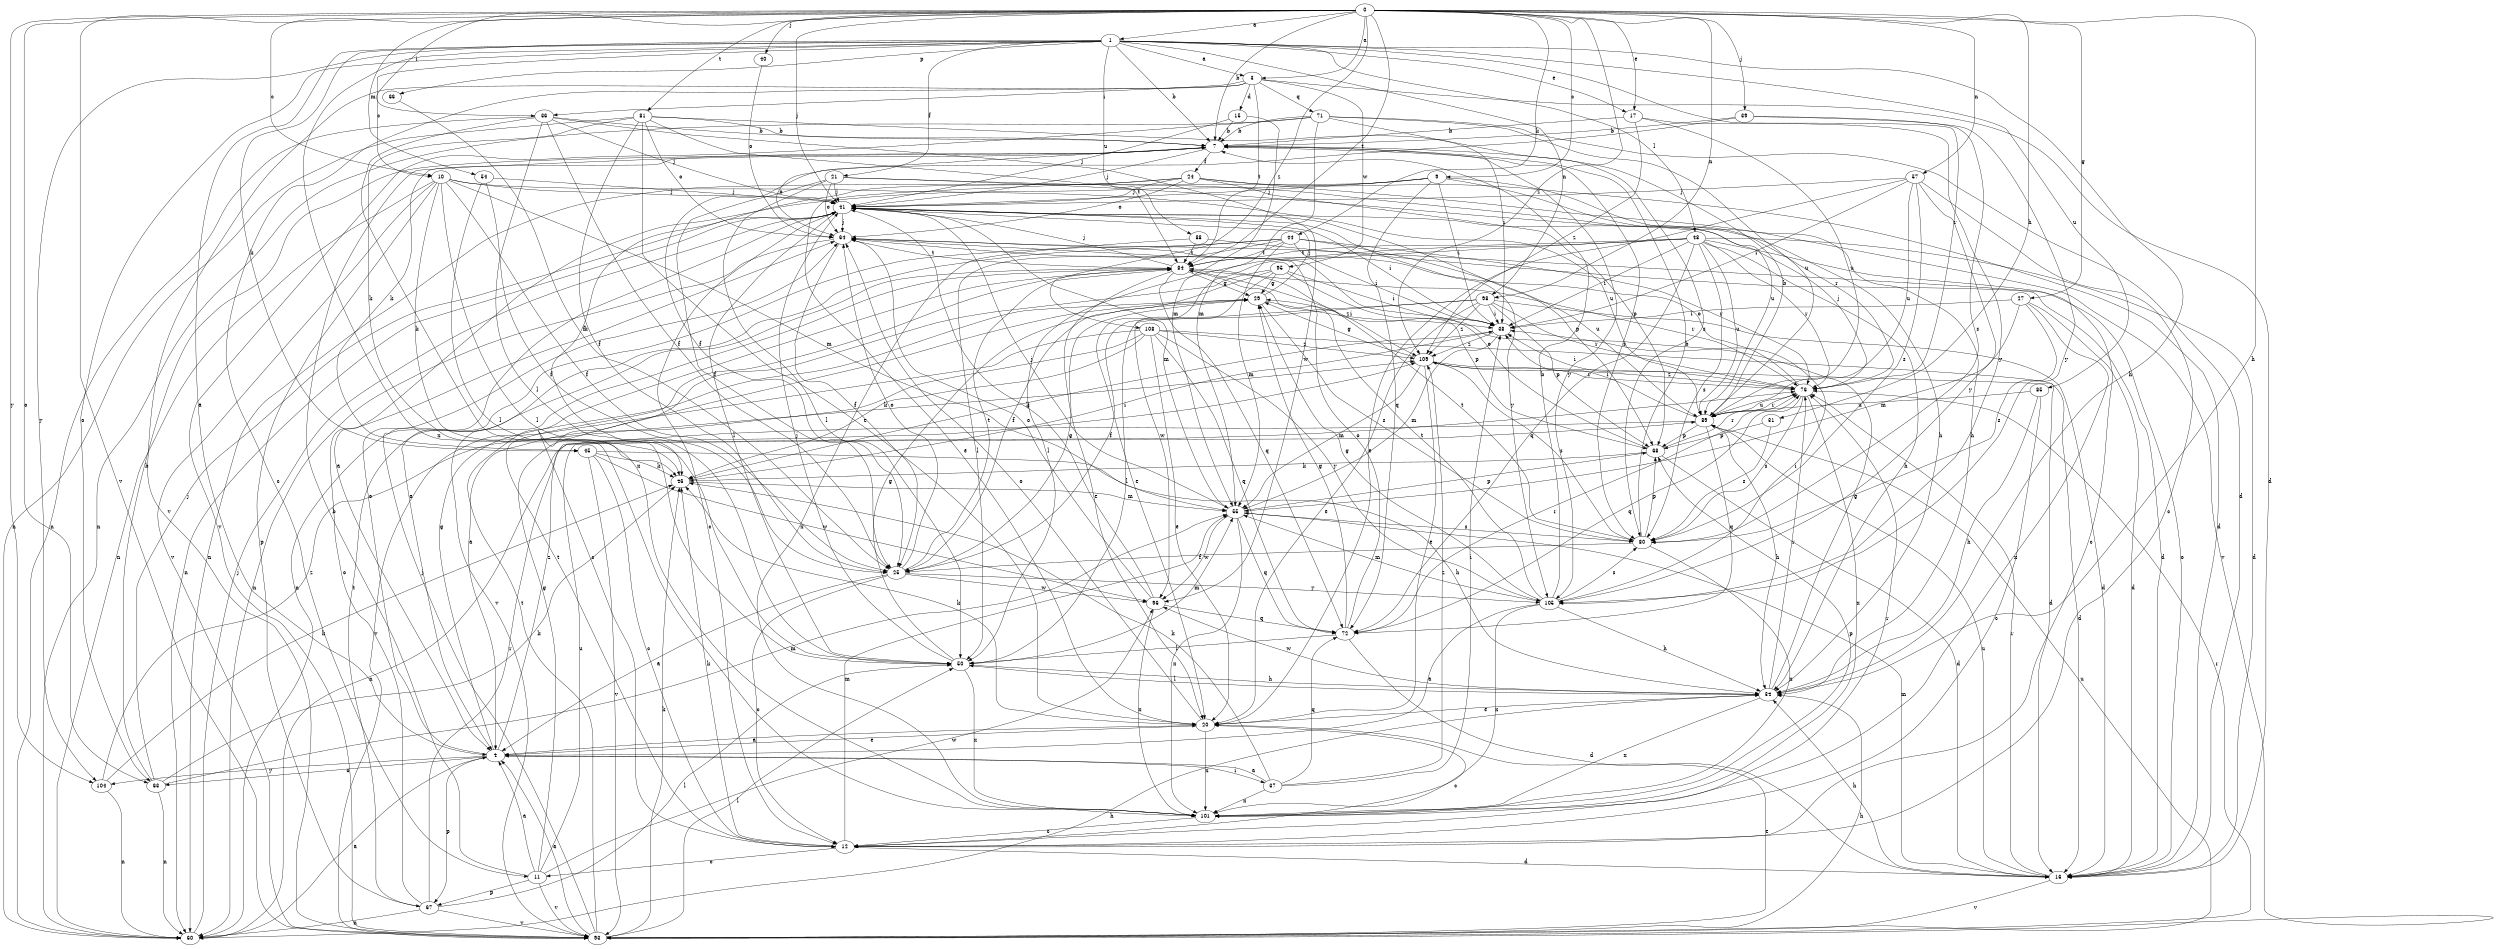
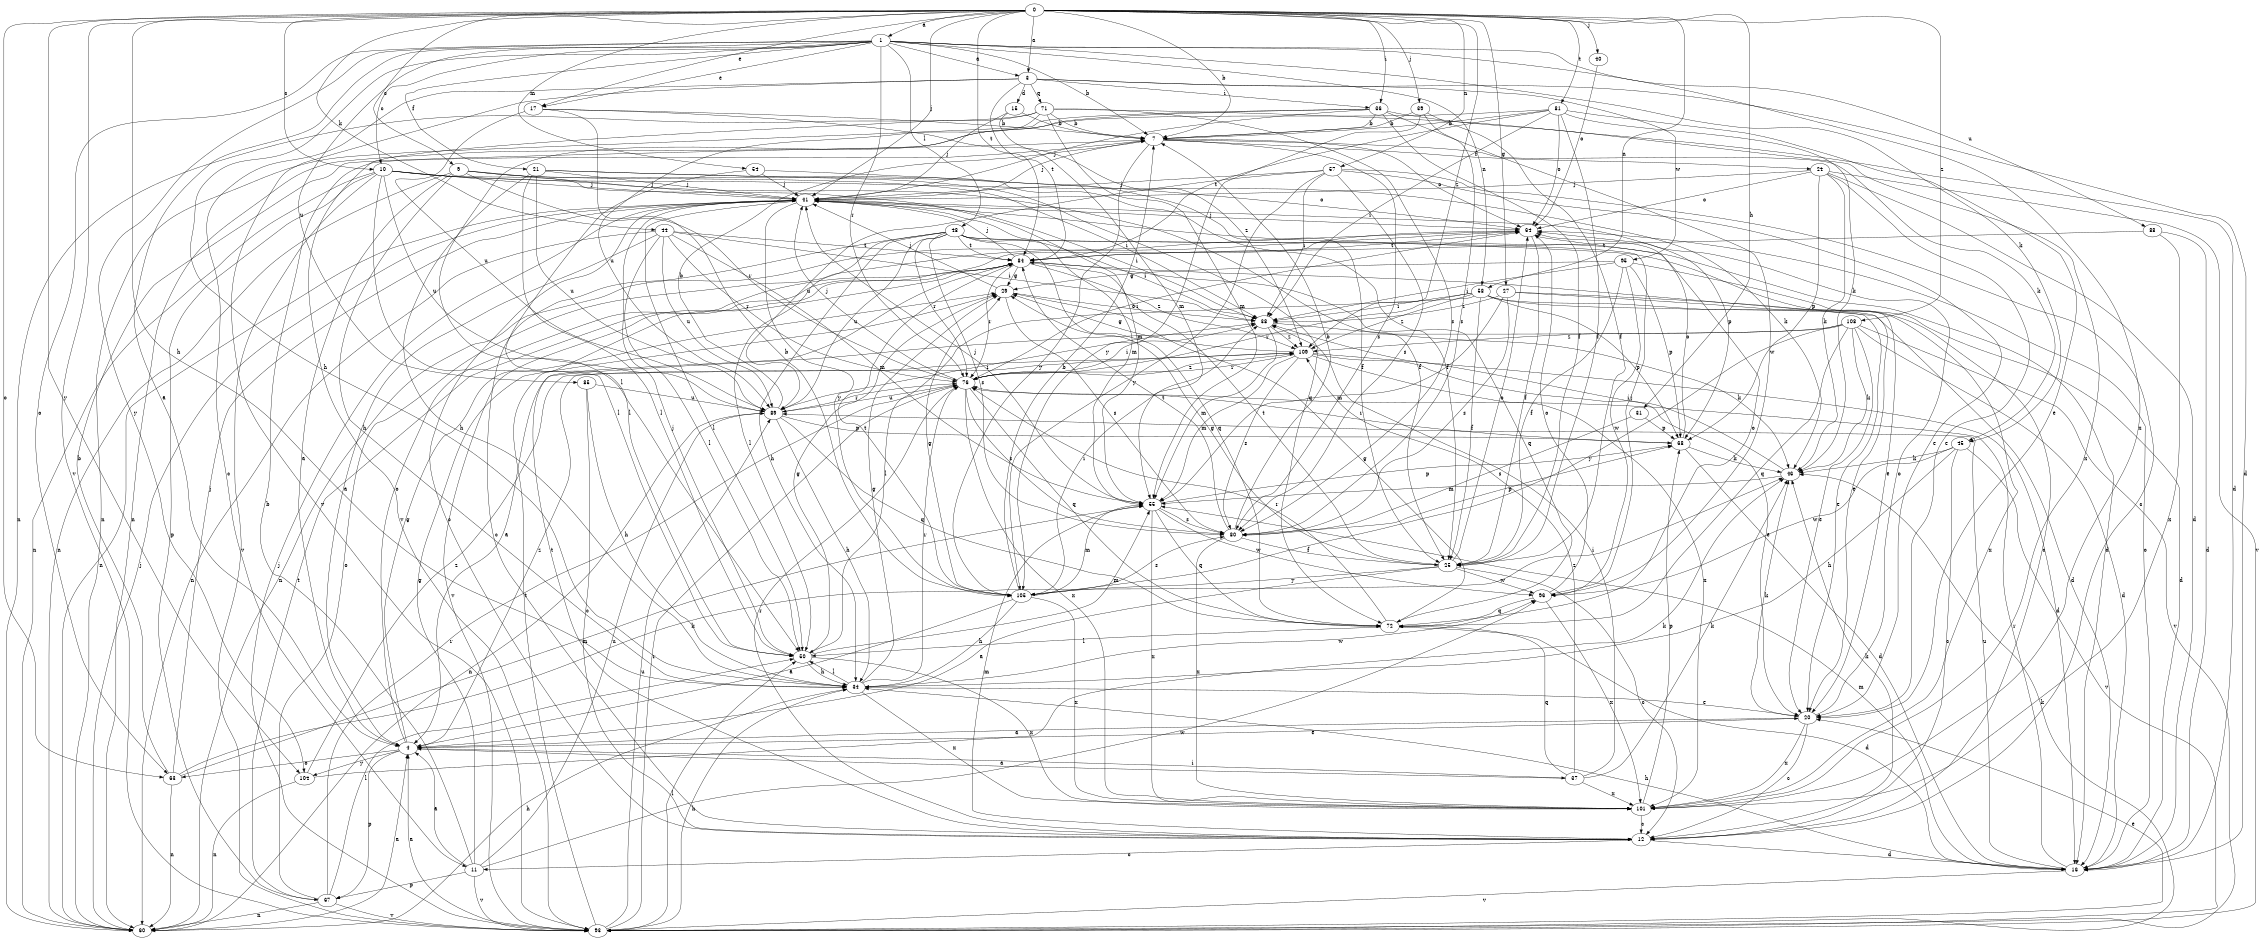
node "66": removed
node "98": label "98" -> "58"
edge "17" -> "105": label "y" -> "b"
edge "109" -> "101": added, label "x"
